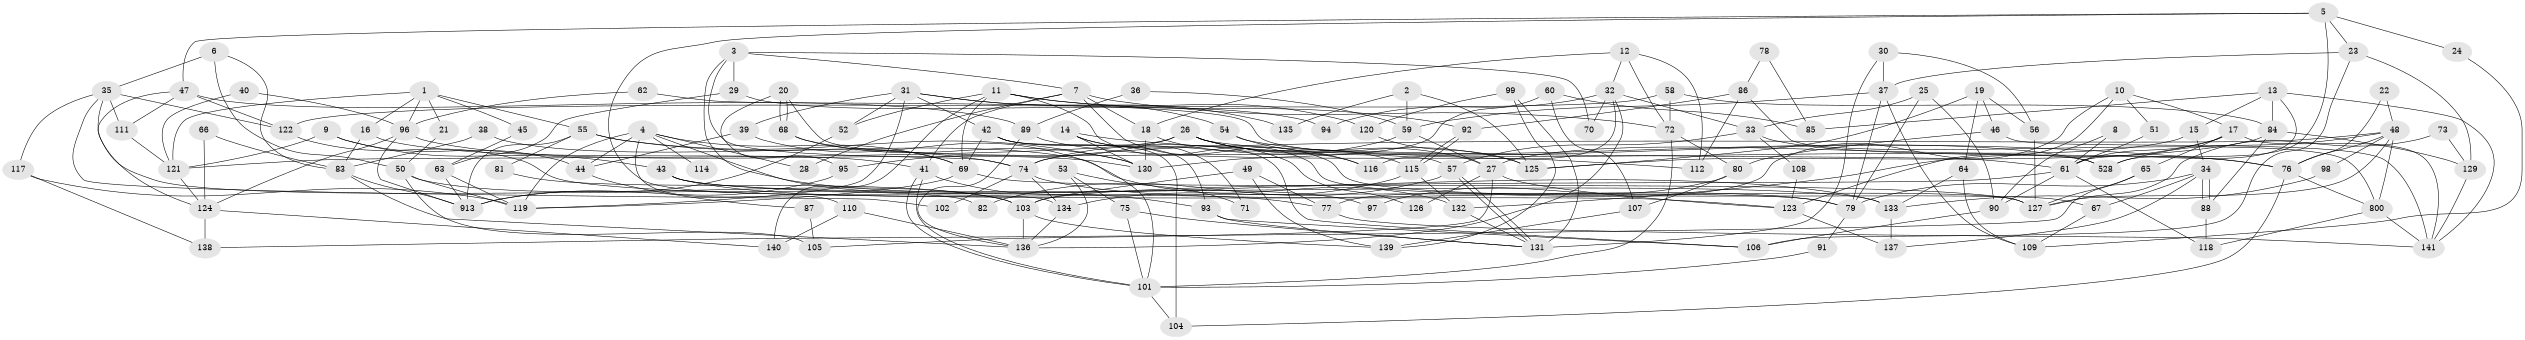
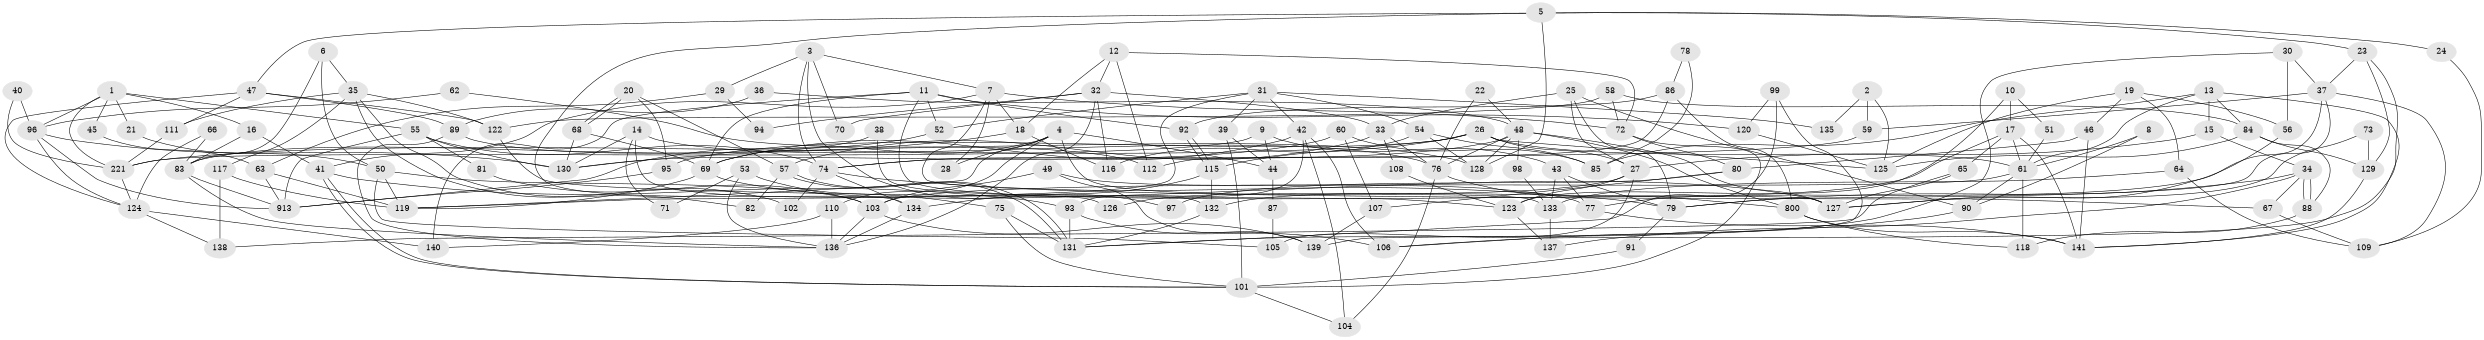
edge "36" -- "59": now "36" -- "48"
edge "54" -- "85": added
edge "59" -- "27": now "25" -- "27"
edge "10" -- "77": now "37" -- "77"
node "121": label "121" -> "221"
node "114": removed
node "528": label "528" -> "128"
